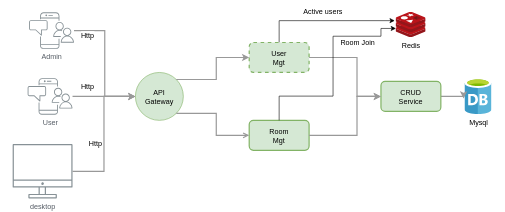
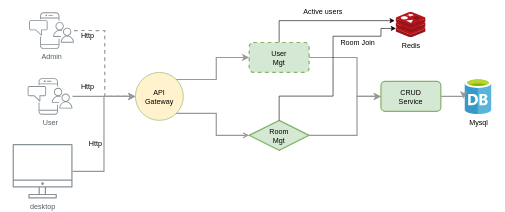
edge "Admin" -> "API Gateway": style solid -> dashed
node "API Gateway": fillcolor #d5e8d4 -> #fff2cc
node "Room Mgt": shape rounded rectangle -> diamond
